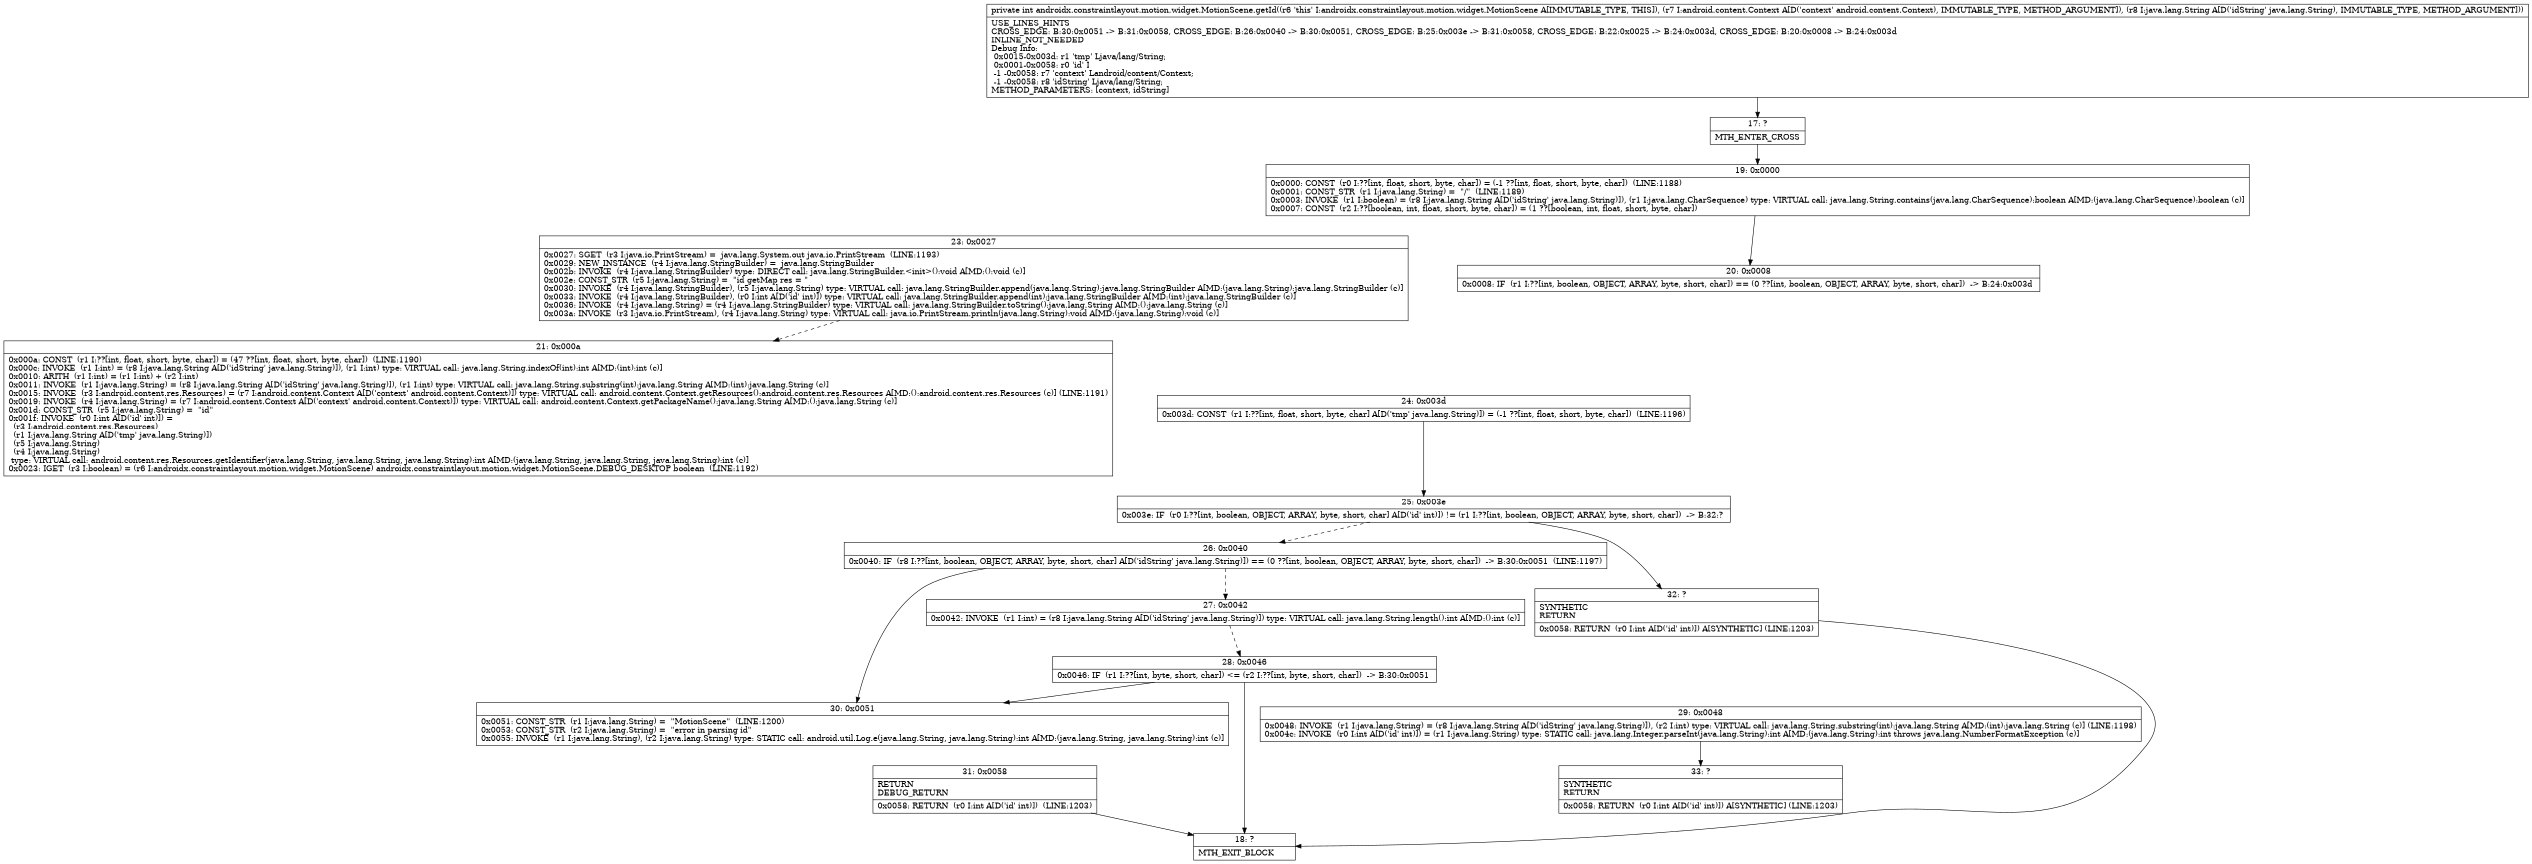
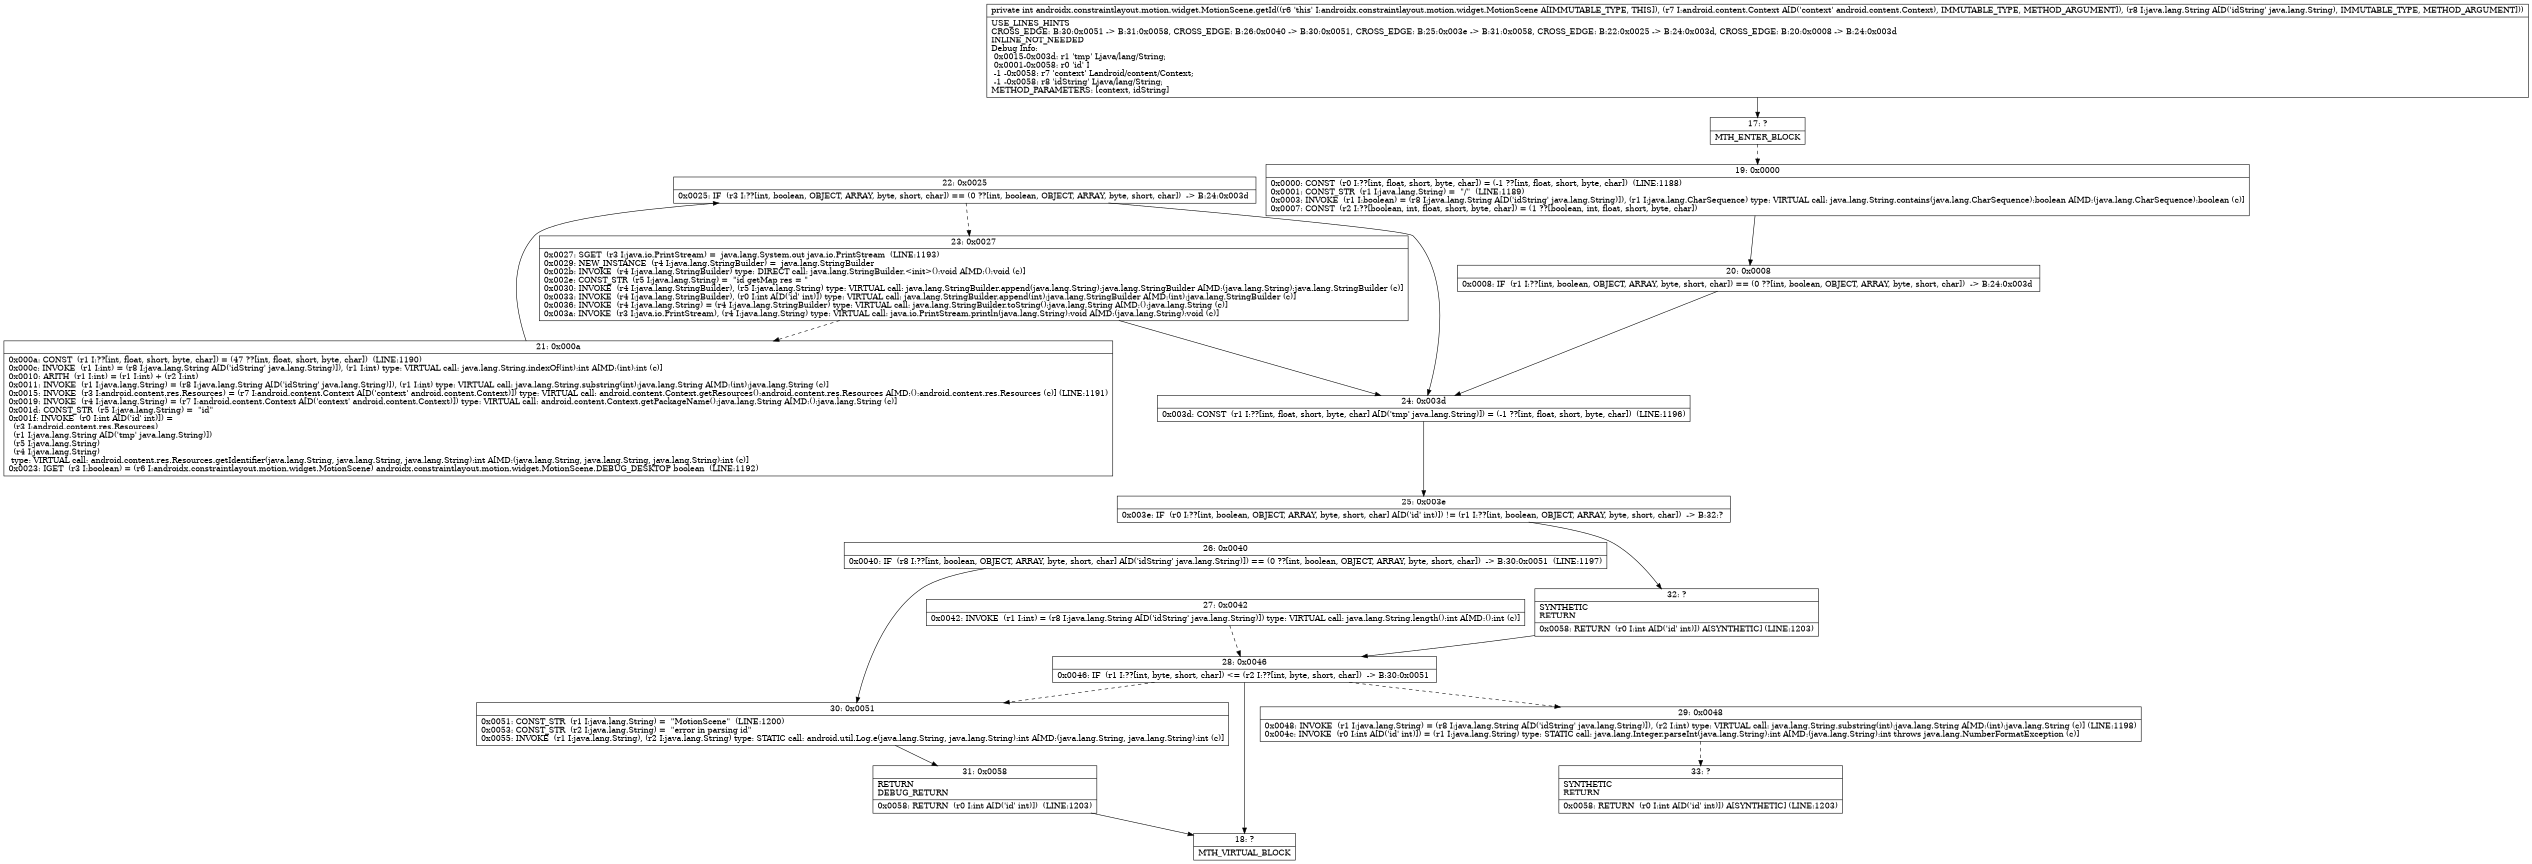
node "17: ?": text "MTH_ENTER_CROSS" -> "MTH_ENTER_BLOCK"
edge "17: ?" -> "19: 0x0000": style solid -> dashed
node "22: 0x0025": added
edge "20: 0x0008" -> "24: 0x003d": added
edge "23: 0x0027" -> "24: 0x003d": added
edge "25: 0x003e" -> "26: 0x0040": removed
edge "26: 0x0040" -> "27: 0x0042": removed
edge "28: 0x0046" -> "30: 0x0051": style solid -> dashed
edge "28: 0x0046" -> "29: 0x0048": added
edge "29: 0x0048" -> "33: ?": style solid -> dashed
edge "30: 0x0051" -> "31: 0x0058": added
edge "32: ?" -> "18: ?": now "32: ?" -> "28: 0x0046"
node "18: ?": text "MTH_EXIT_BLOCK" -> "MTH_VIRTUAL_BLOCK"
